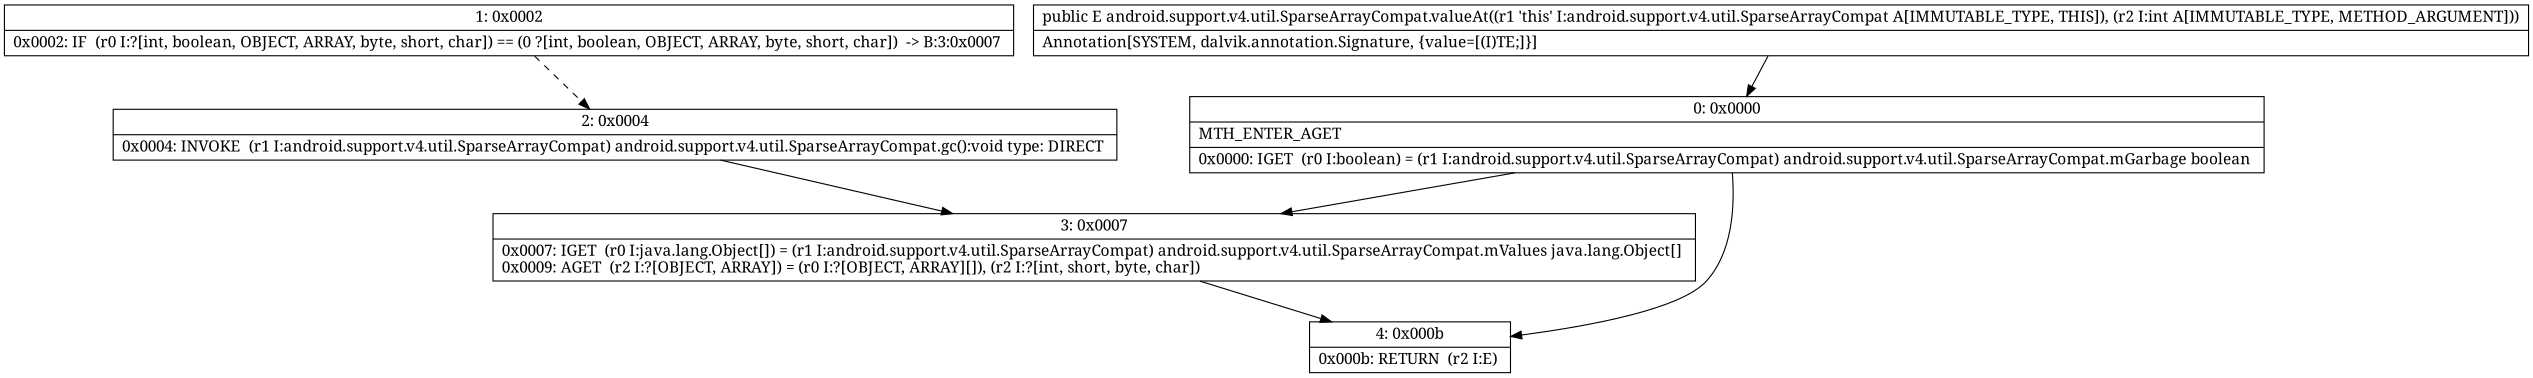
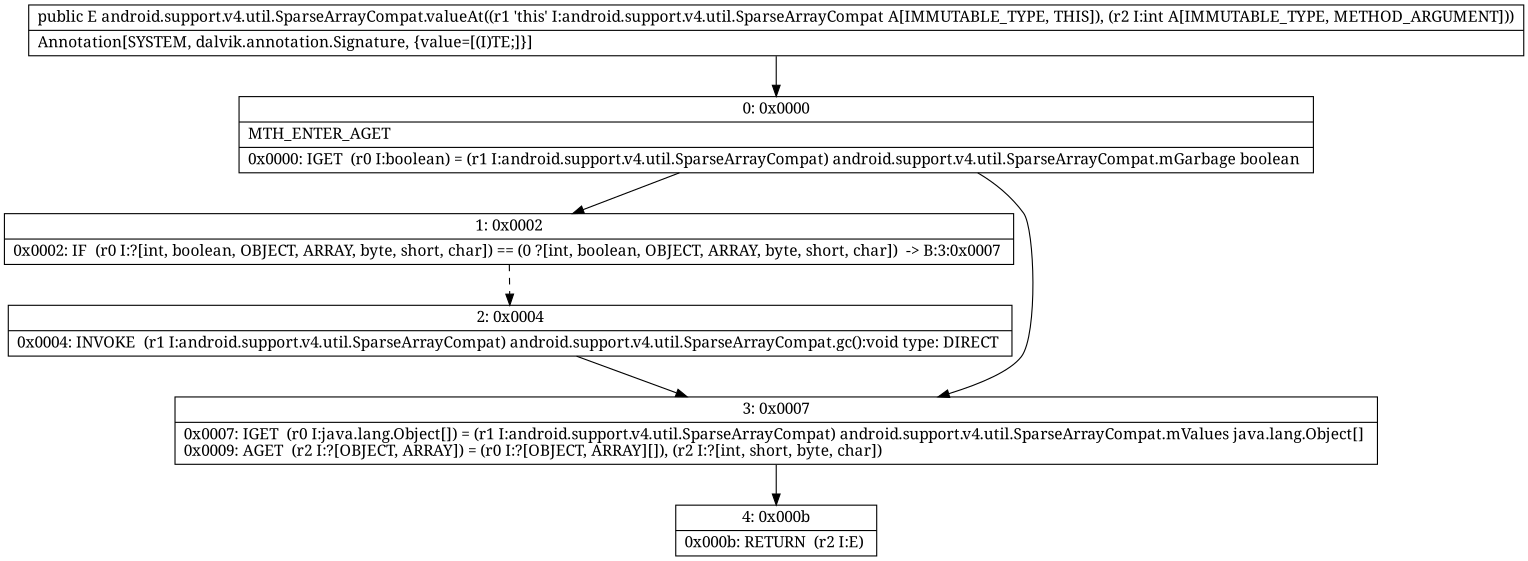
edge "0: 0x0000" -> "4: 0x000b": now "0: 0x0000" -> "1: 0x0002"
